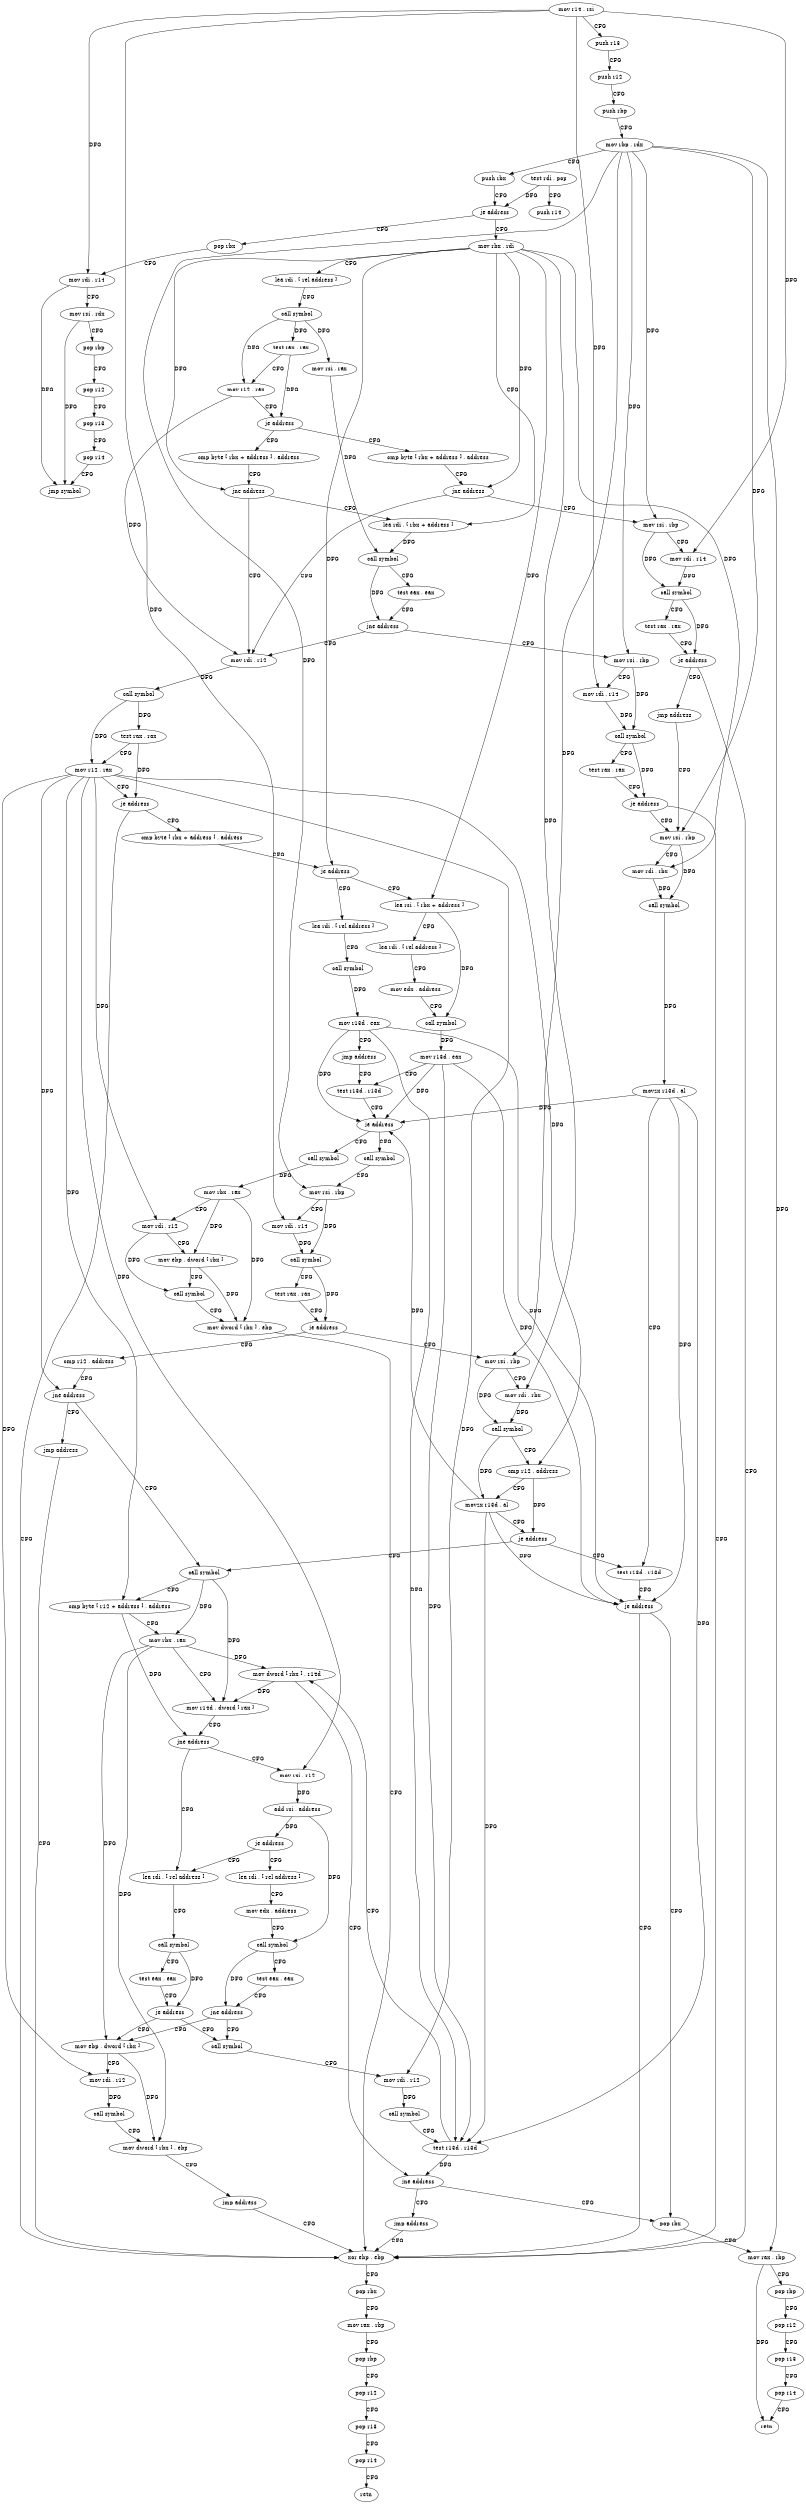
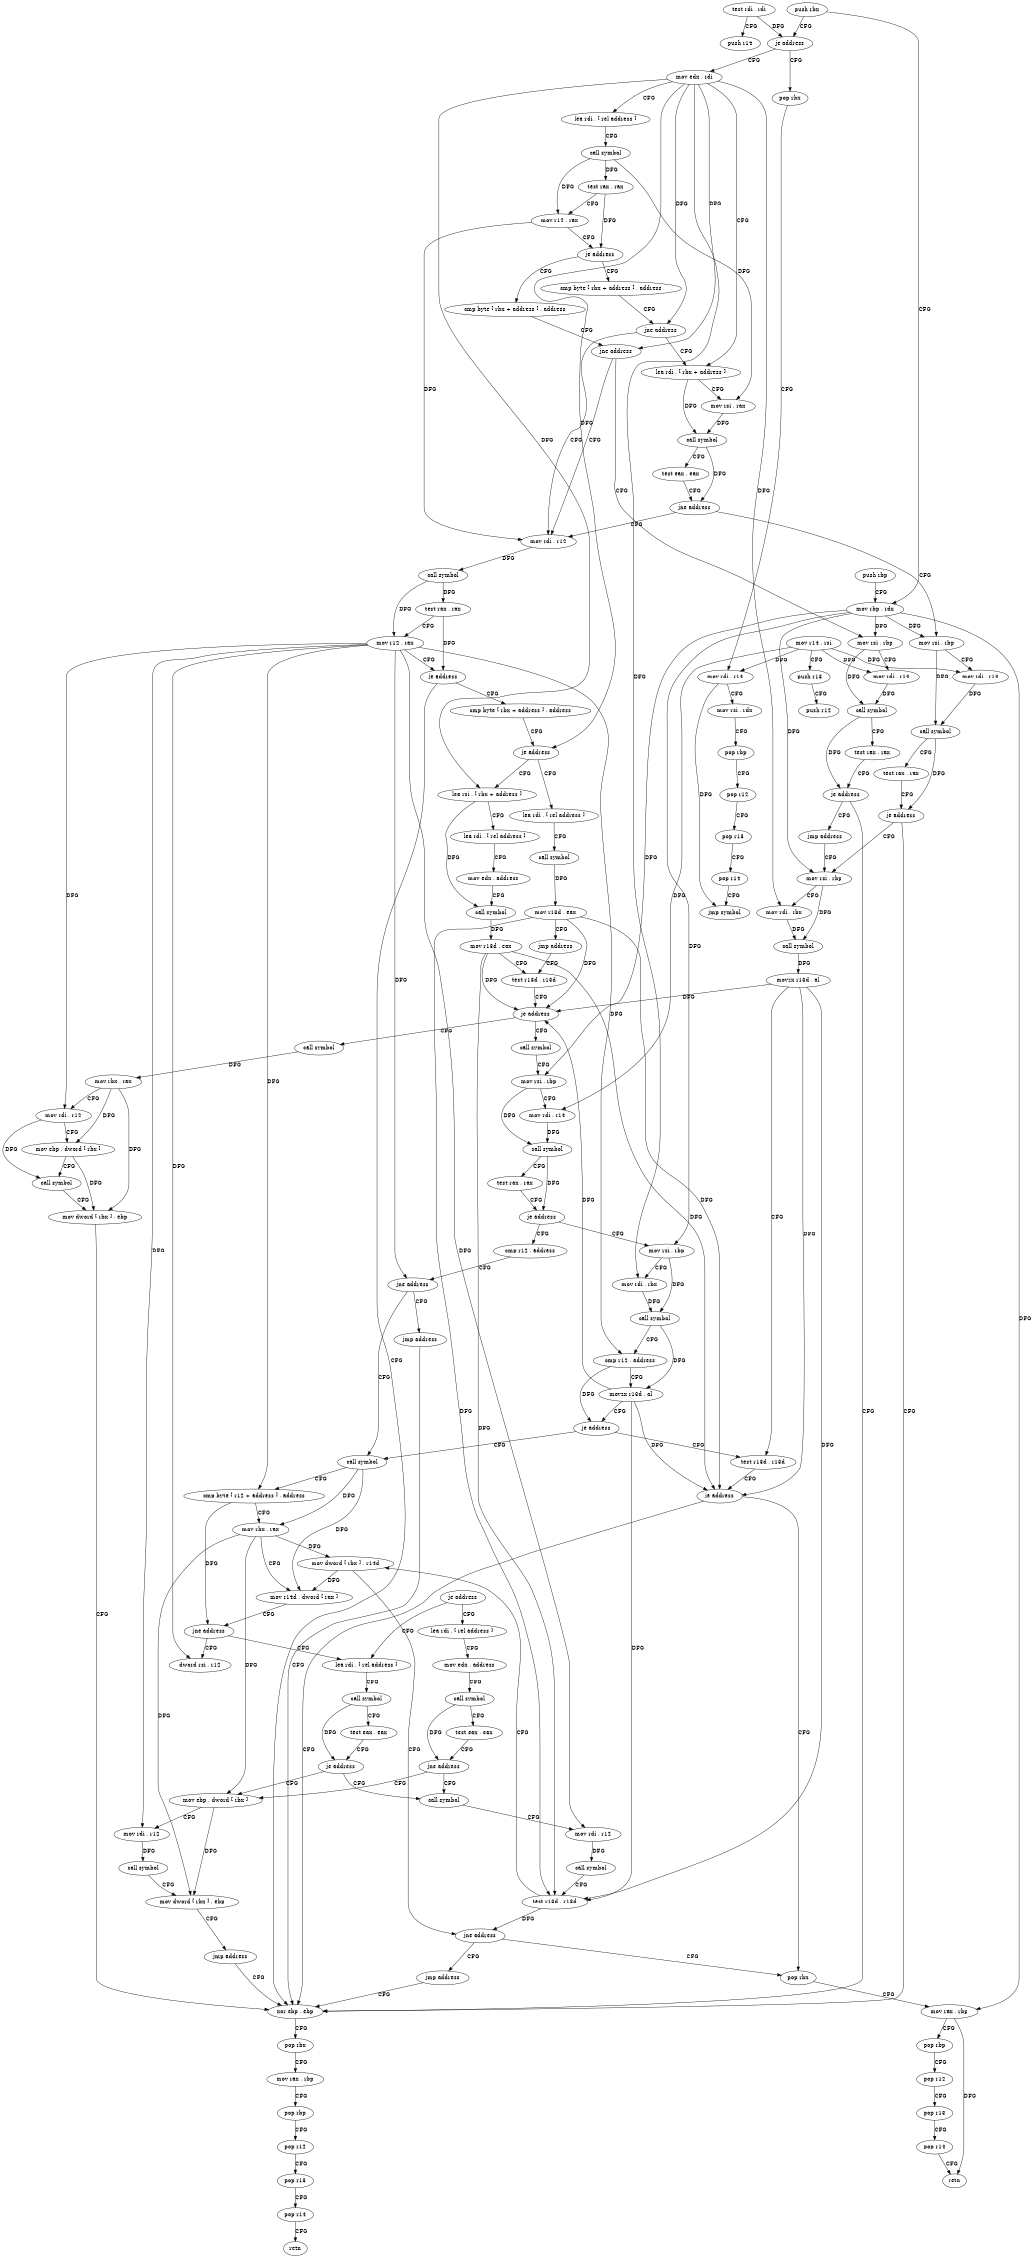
edge "push r12" -> "push rbp": removed, label "CFG"
edge "mov rbp , rdx" -> "push rbx": reversed
node "test rdi , pop": label "test rdi , pop" -> "test rdi , rdi"
node "mov rbx , rdi": label "mov rbx , rdi" -> "mov edx , rdi"
edge "lea rdi , [ rbx + address ]" -> "mov rsi , rax": added, label "CFG"
edge "mov rsi , rdx" -> "jmp symbol": removed, label "DFG"
node "mov rsi , r12": label "mov rsi , r12" -> "dword rsi , r12"
node "add rsi , address": removed
